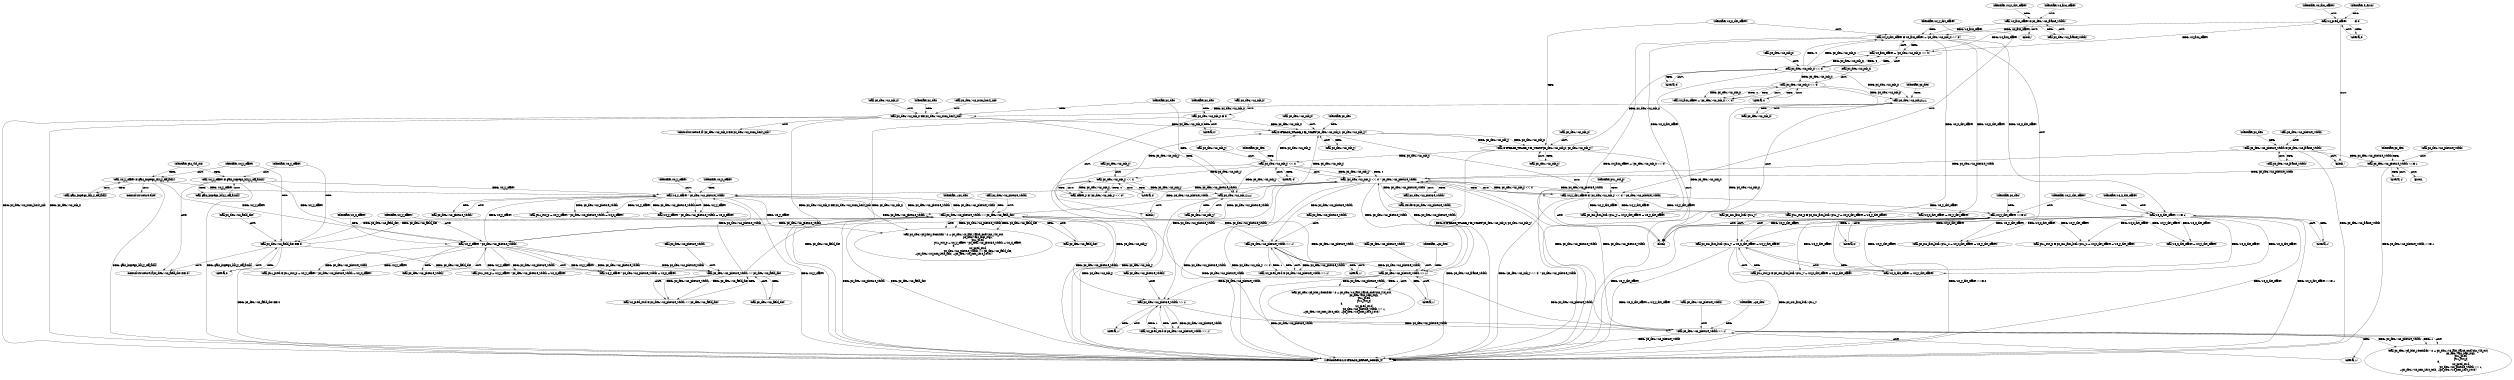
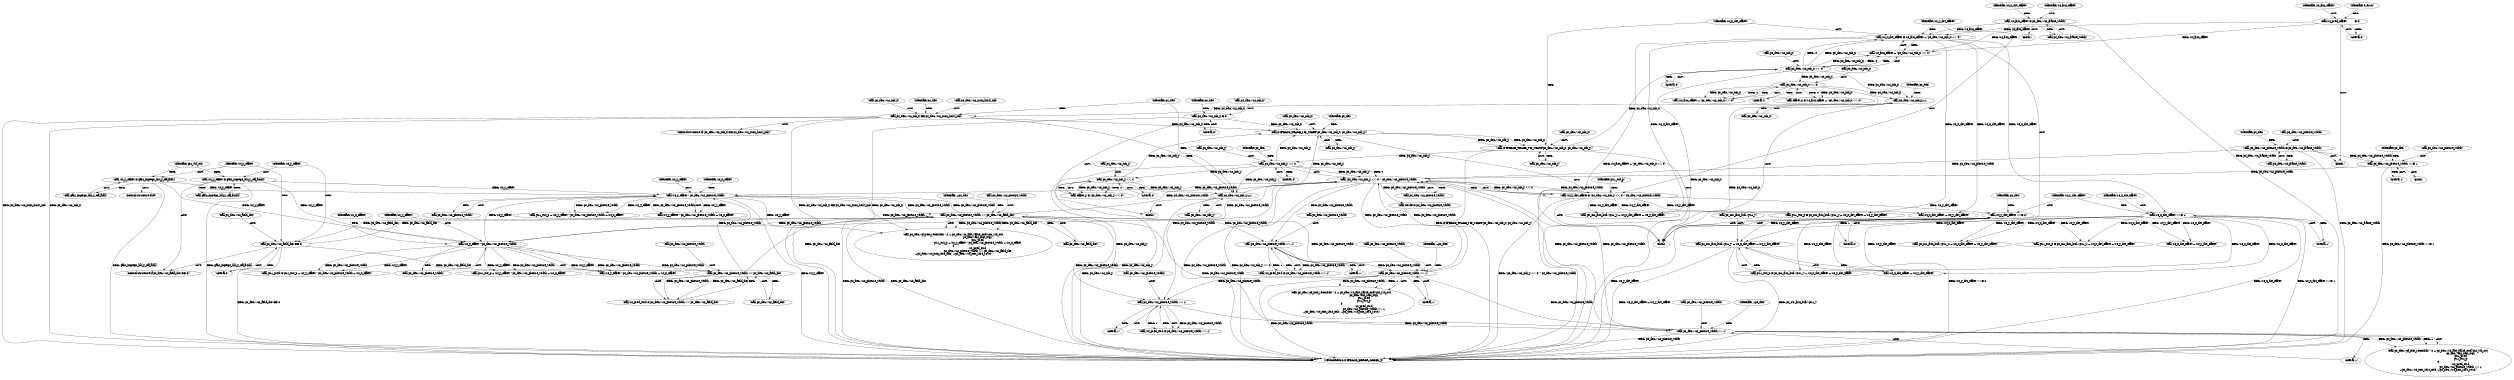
node "(Call,offset_x = u4_frm_offset + (ps_dec->u2_mb_x << 4))": added
edge "(Call,gai2_impeg2_blk_y_off_frm[i])" -> "(Call,u4_y_offset = gai2_impeg2_blk_y_off_frm[i])": label "AST: " -> "DDG: "
edge "(Call,stride = ps_dec->u2_picture_width)" -> "(MethodReturn,IMPEG2D_ERROR_CODES_T)": now "(Call,u4_frm_offset = ps_dec->u2_frame_width)" -> "(MethodReturn,IMPEG2D_ERROR_CODES_T)"
